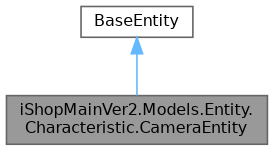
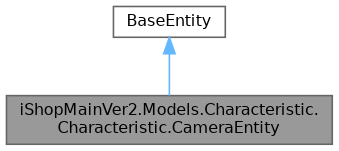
node "iShopMainVer2.Models.Entity. Characteristic.CameraEntity": label "iShopMainVer2.Models.Entity. Characteristic.CameraEntity" -> "iShopMainVer2.Models.Characteristic. Characteristic.CameraEntity"
